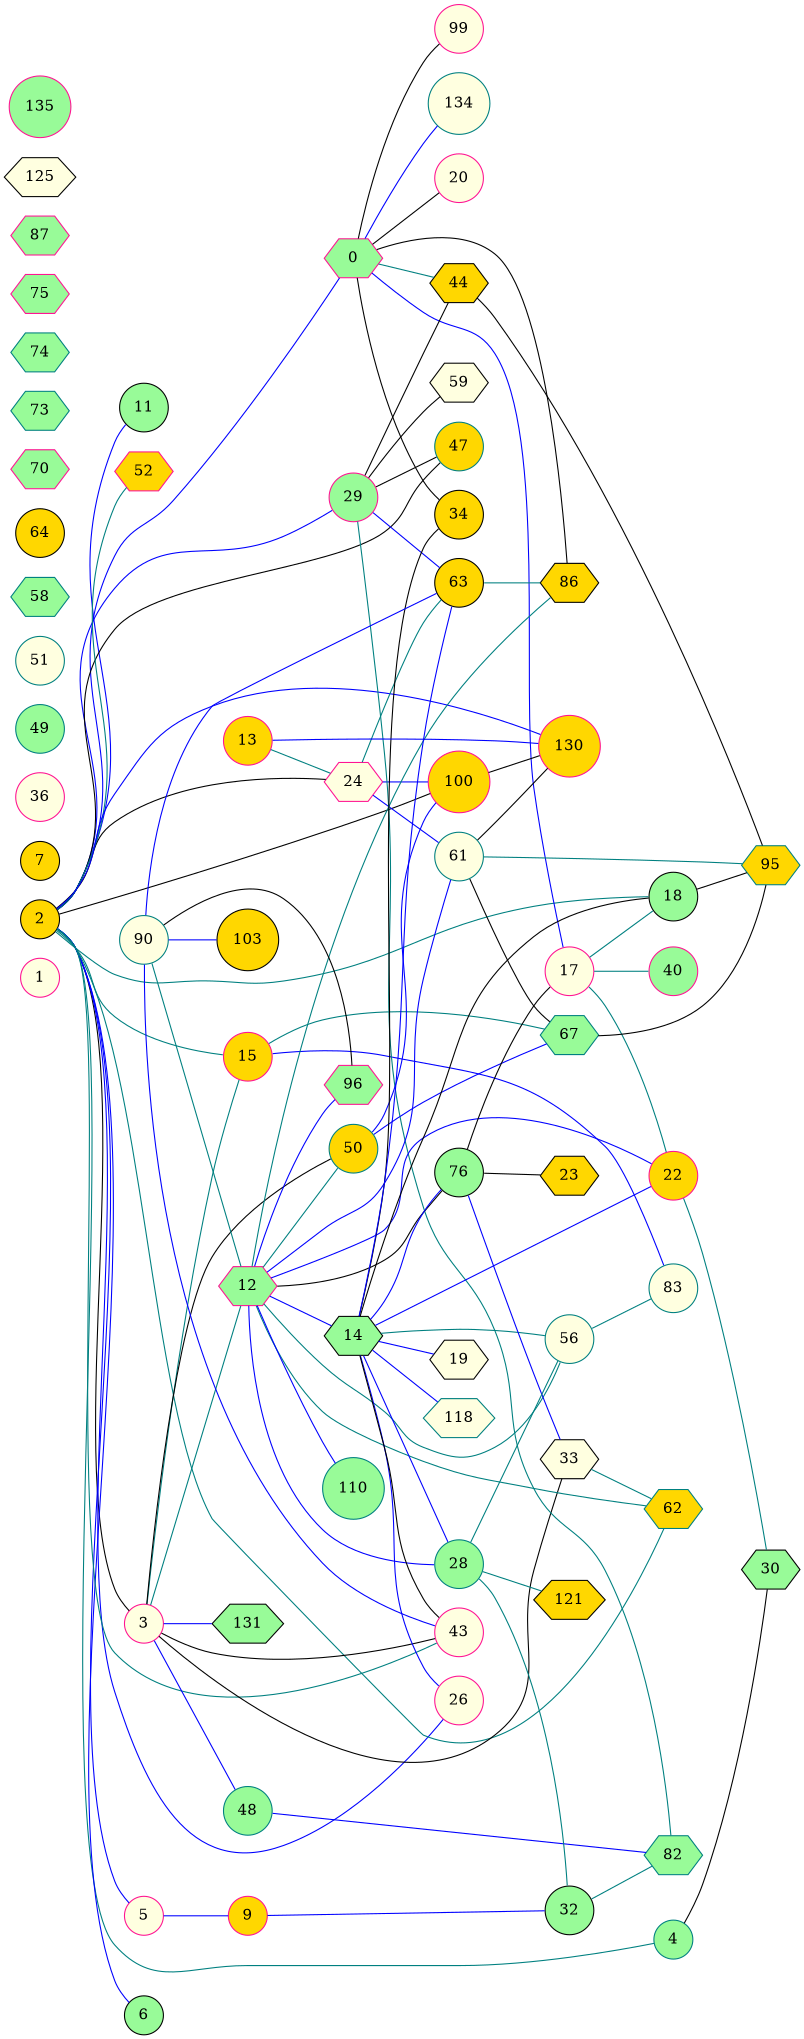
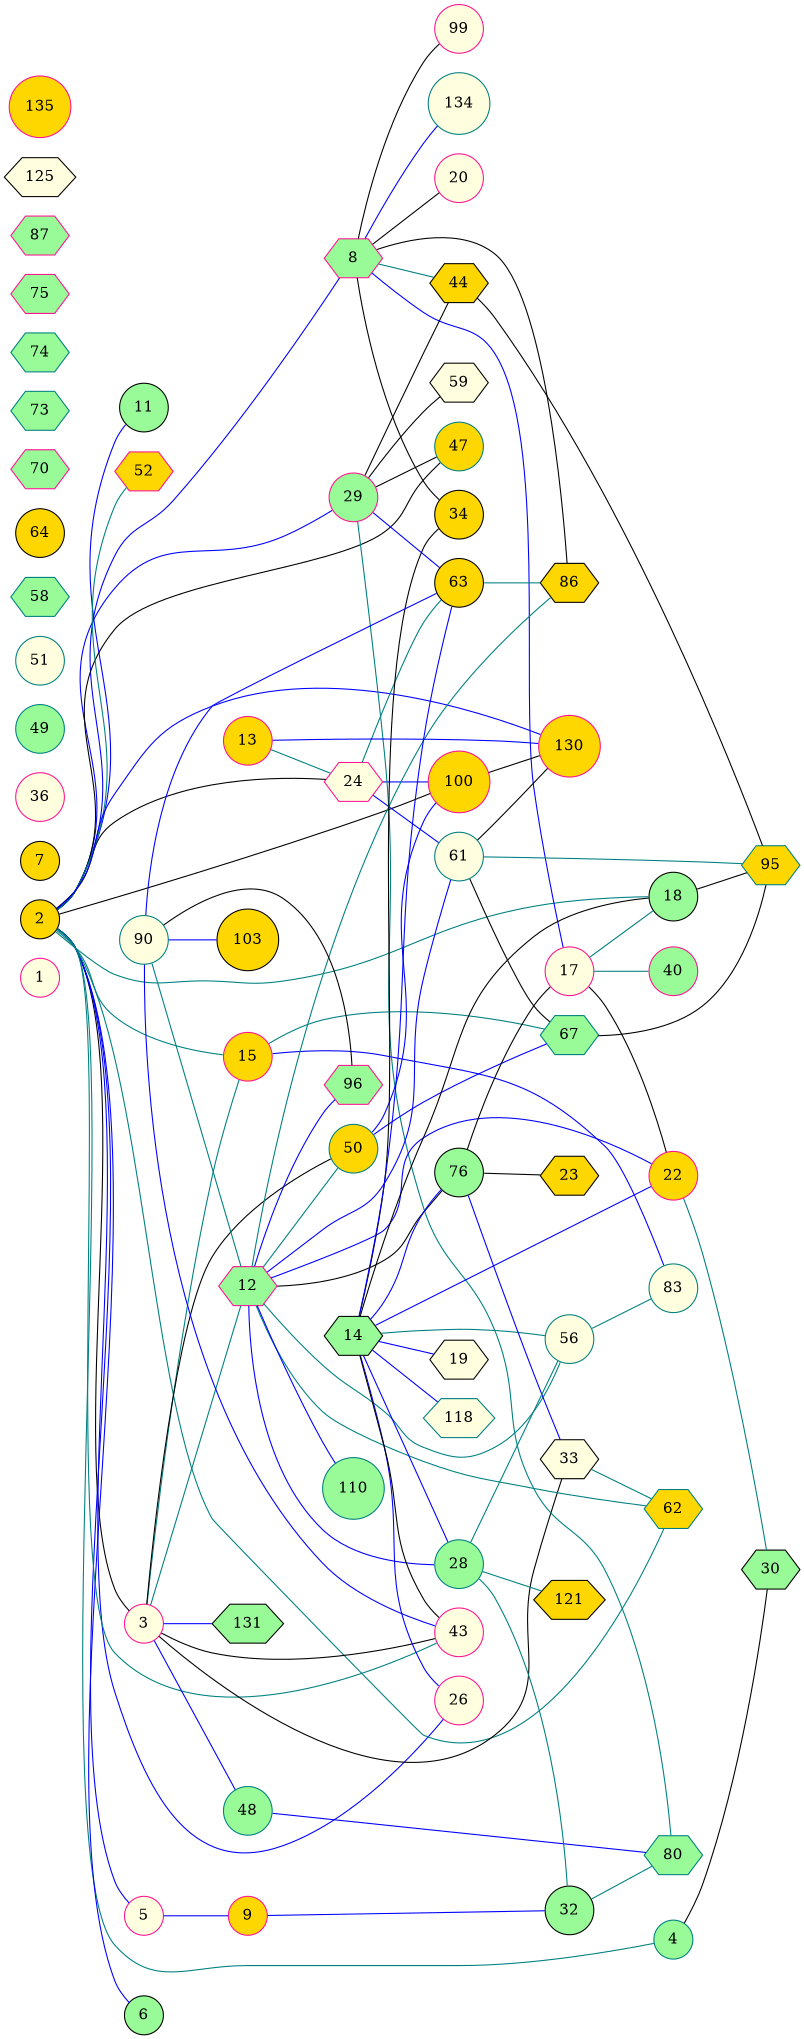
node "135": fillcolor palegreen -> gold
node "0": label "0" -> "8"
edge "17" -- "22": color teal -> black
edge "12" -- "14": removed
node "82": label "82" -> "80"
